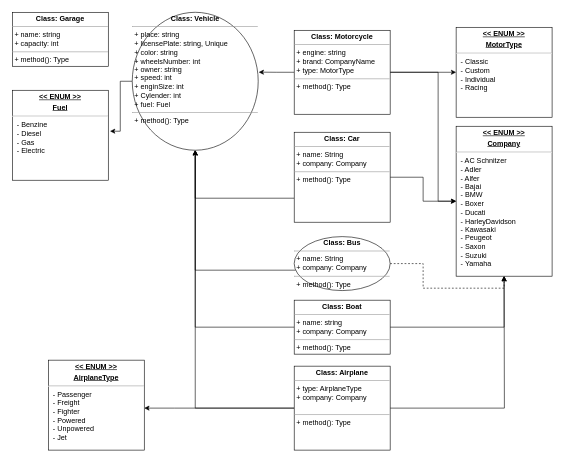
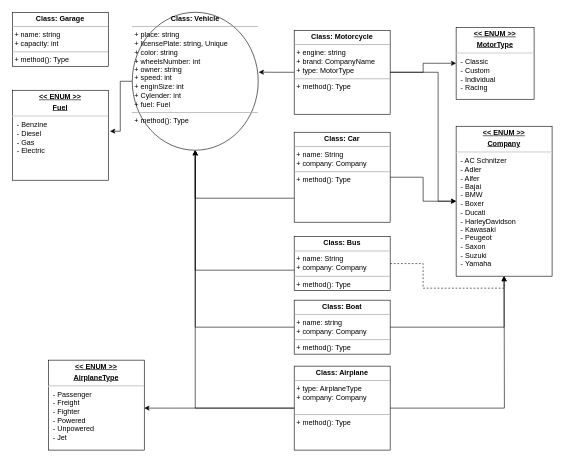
node "<< ENUM >> MotorType - Classic - Custom - Individual - Racing": size 96x90 -> 78x72
node "Class: Bus + name: String + company: Company + method(): Type": shape ellipse -> rectangle
